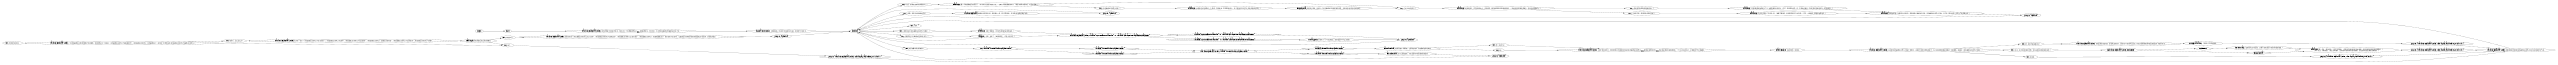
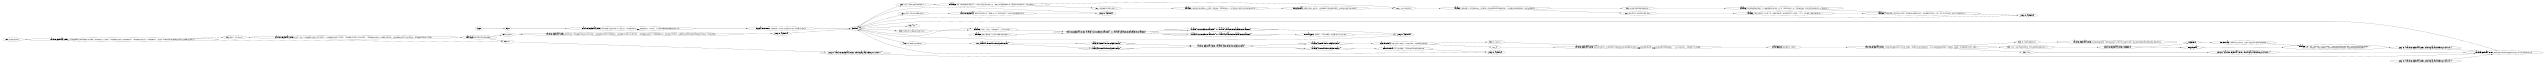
node "You: “我想买这本‘来自赫姆达尔的男人与魔女’。”": removed
node "Conceptualization: 它是恶行与罪孽的象征。": removed
